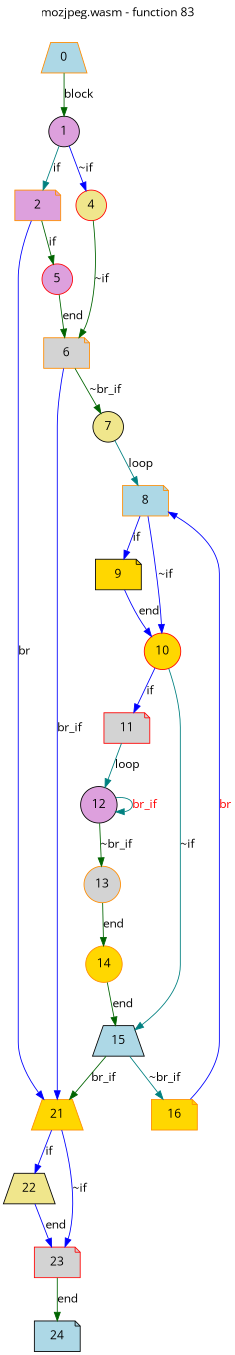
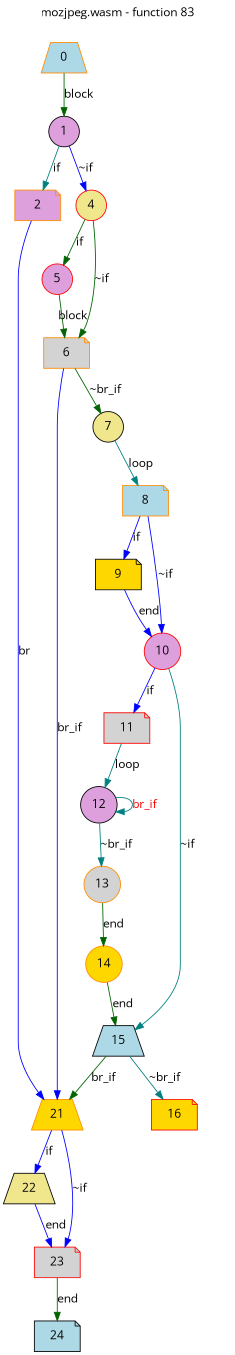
edge "2" -> "5": now "4" -> "5"
edge "5" -> "6": label "end" -> "block"
node "10": fillcolor gold -> plum
edge "16" -> "8": removed, label "br"
edge "12" -> "13": color darkgreen -> teal
node "16": color darkorange -> red
